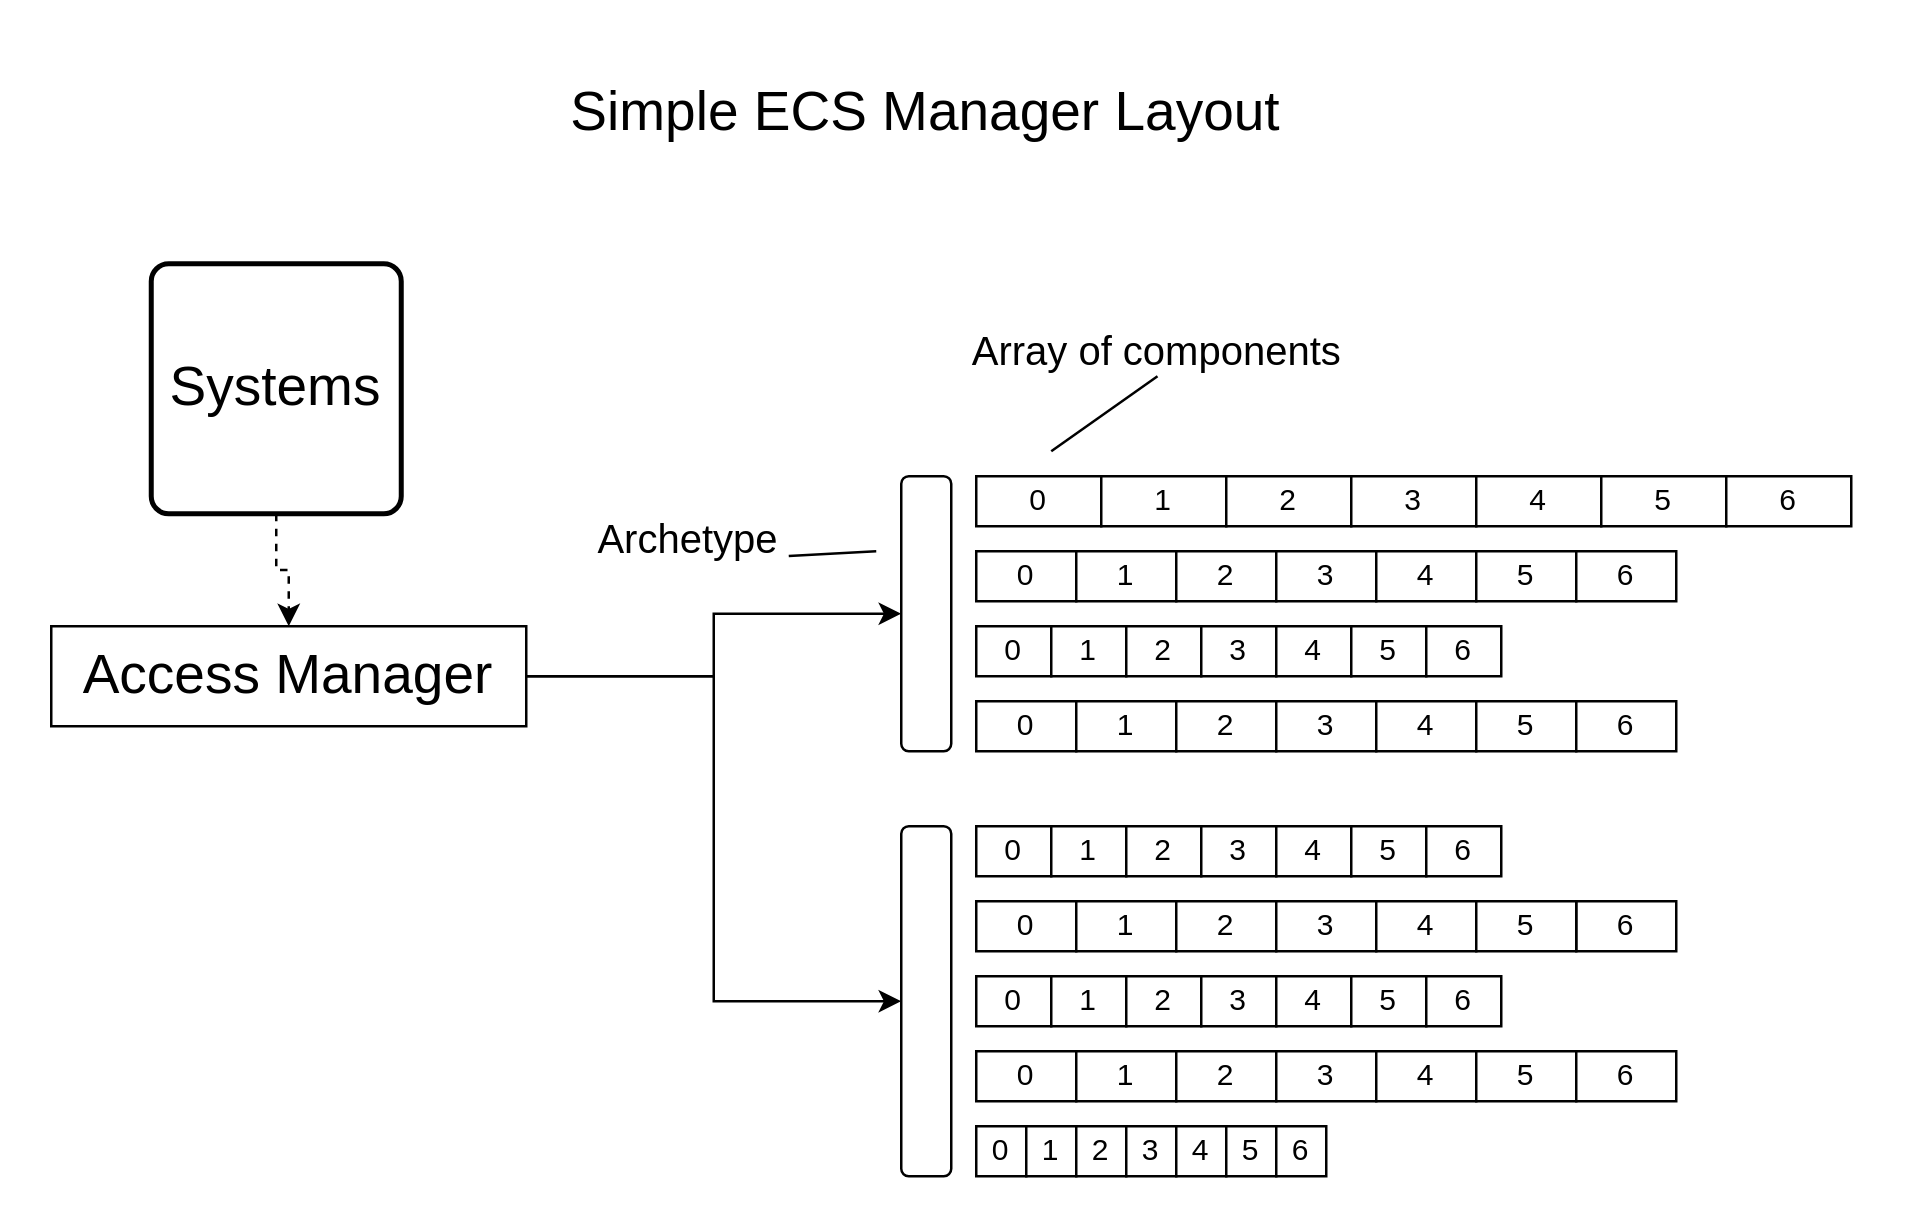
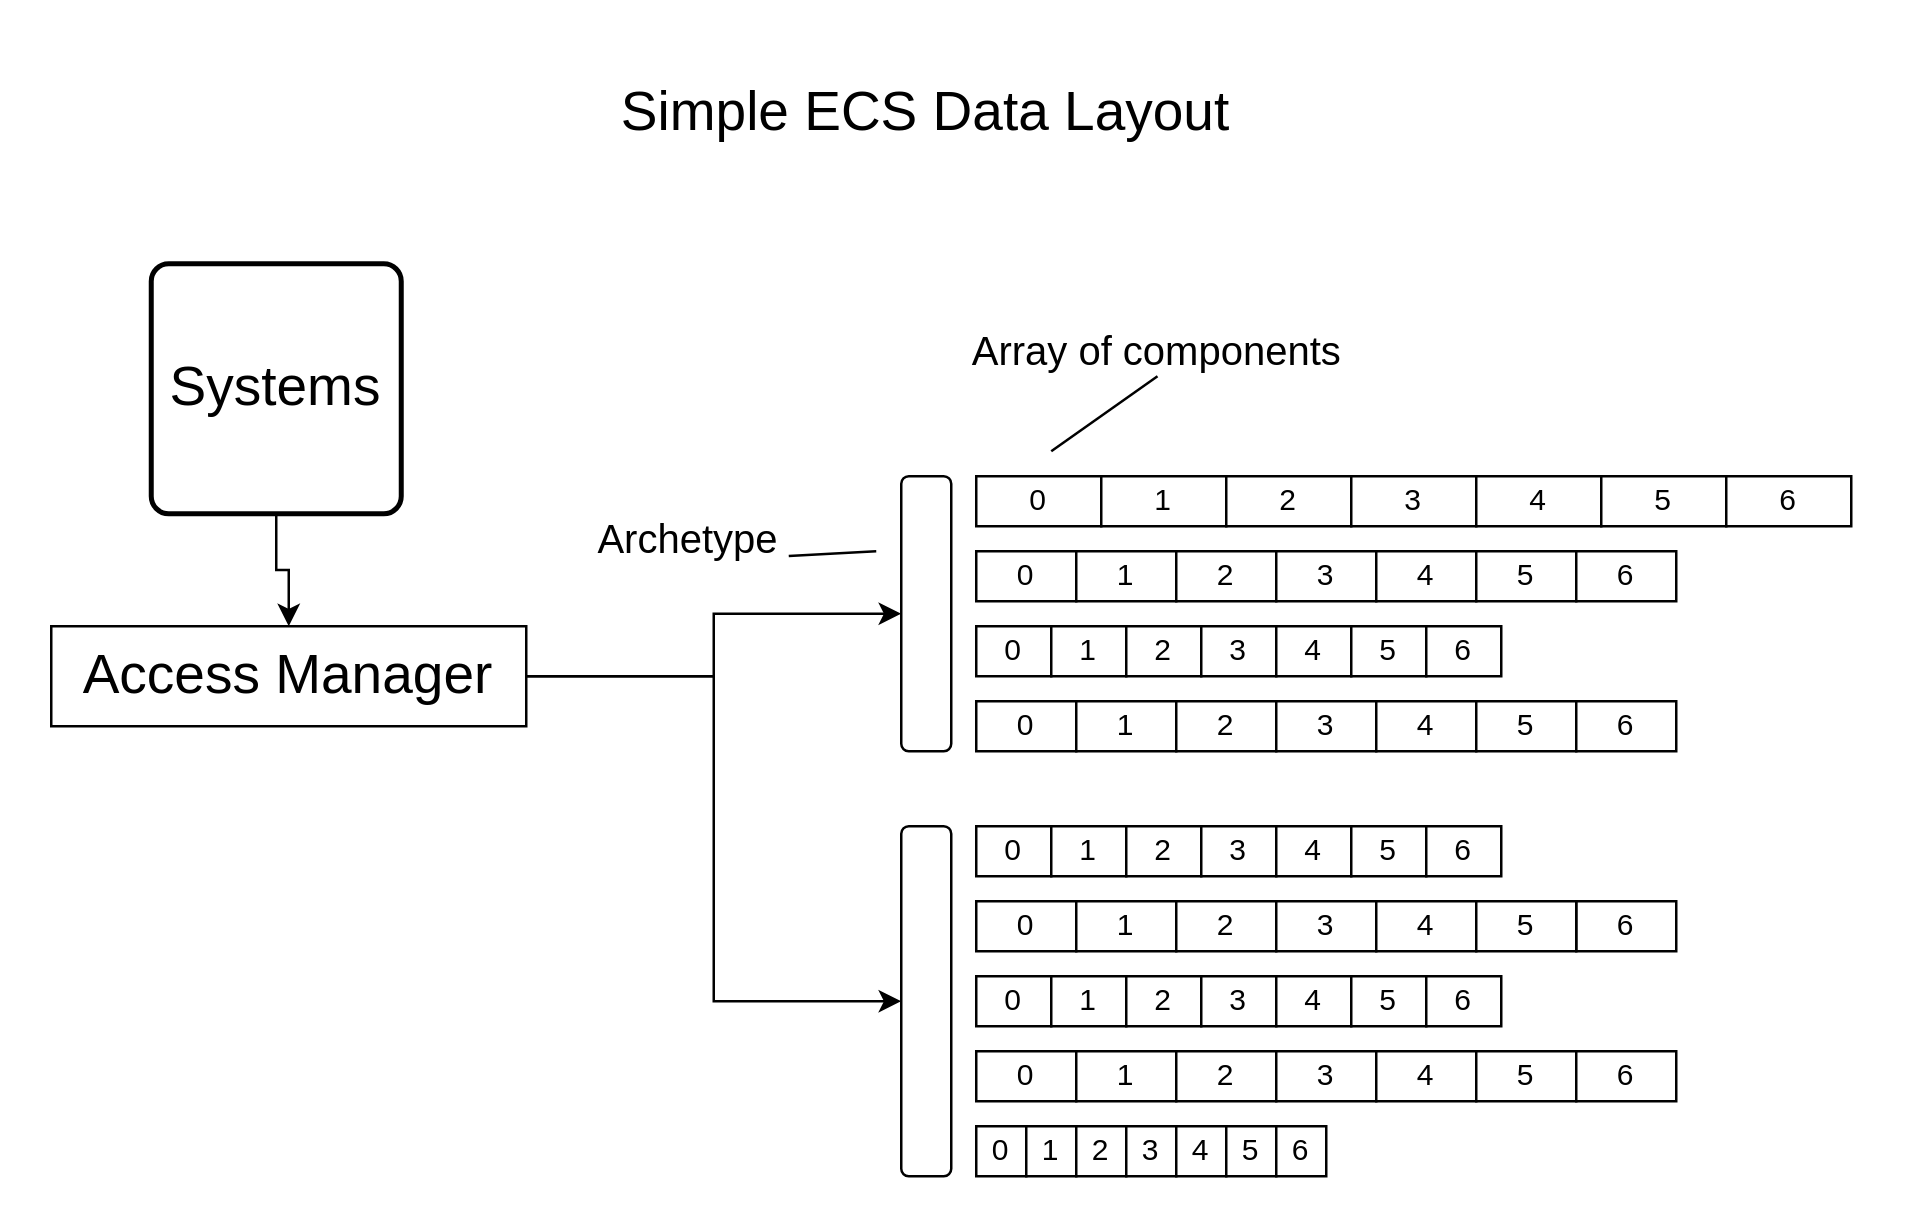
node "Simple ECS Manager Layout": label "Simple ECS Manager Layout" -> "Simple ECS Data Layout"
edge "Systems" -> "Access Manager": style dashed -> solid
